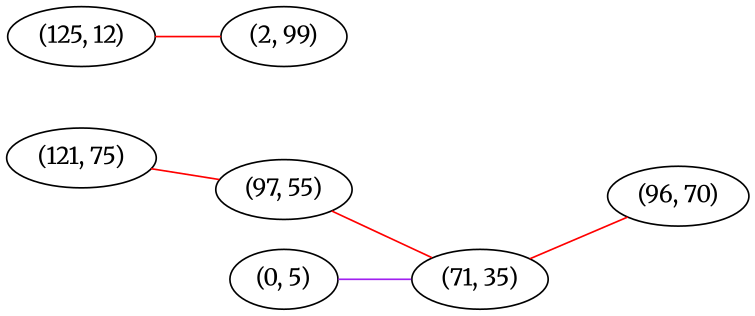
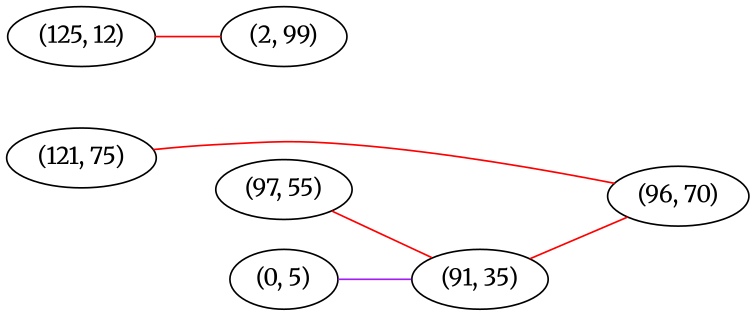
edge "(121, 75)" -- "(97, 55)": now "(121, 75)" -- "(96, 70)"
node "(71, 35)": label "(71, 35)" -> "(91, 35)"
